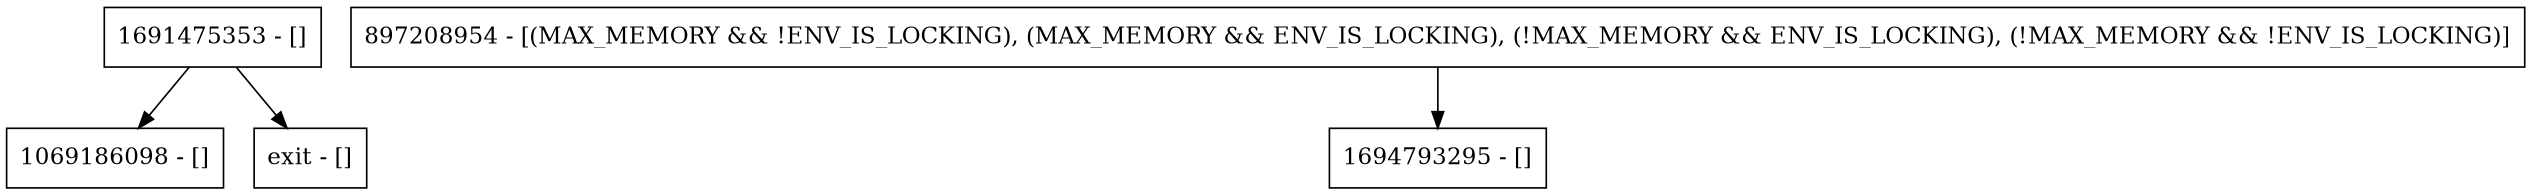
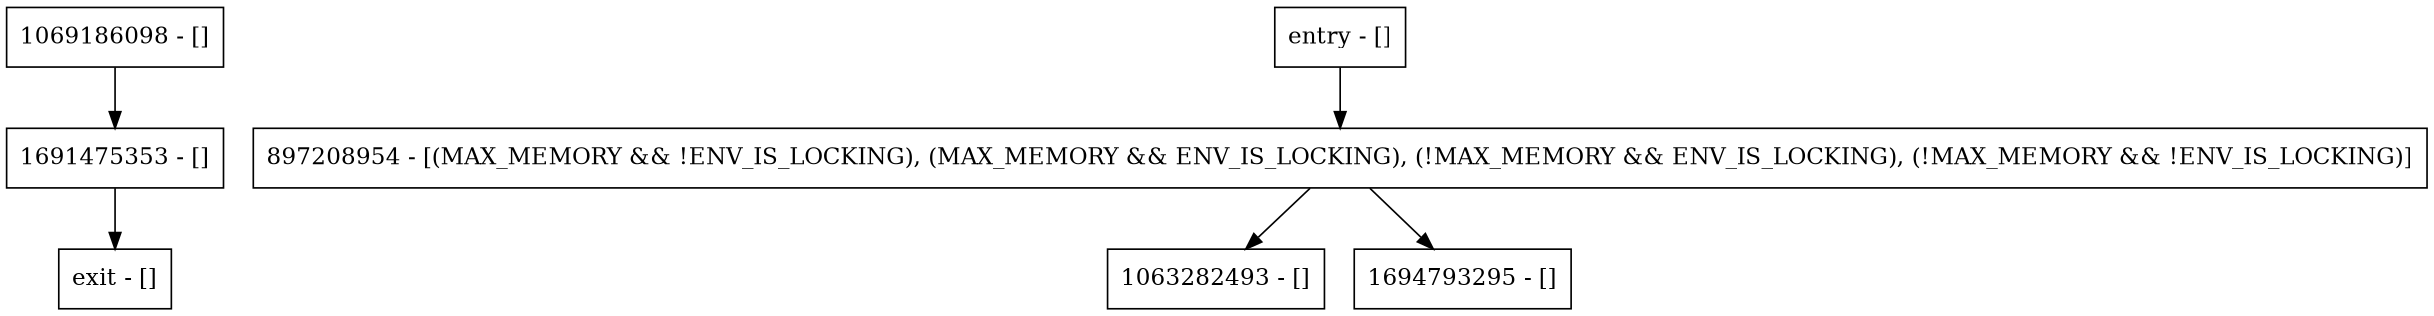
node "entry - []": added
edge "1691475353 - []" -> "1069186098 - []": reversed
node "1063282493 - []": added
